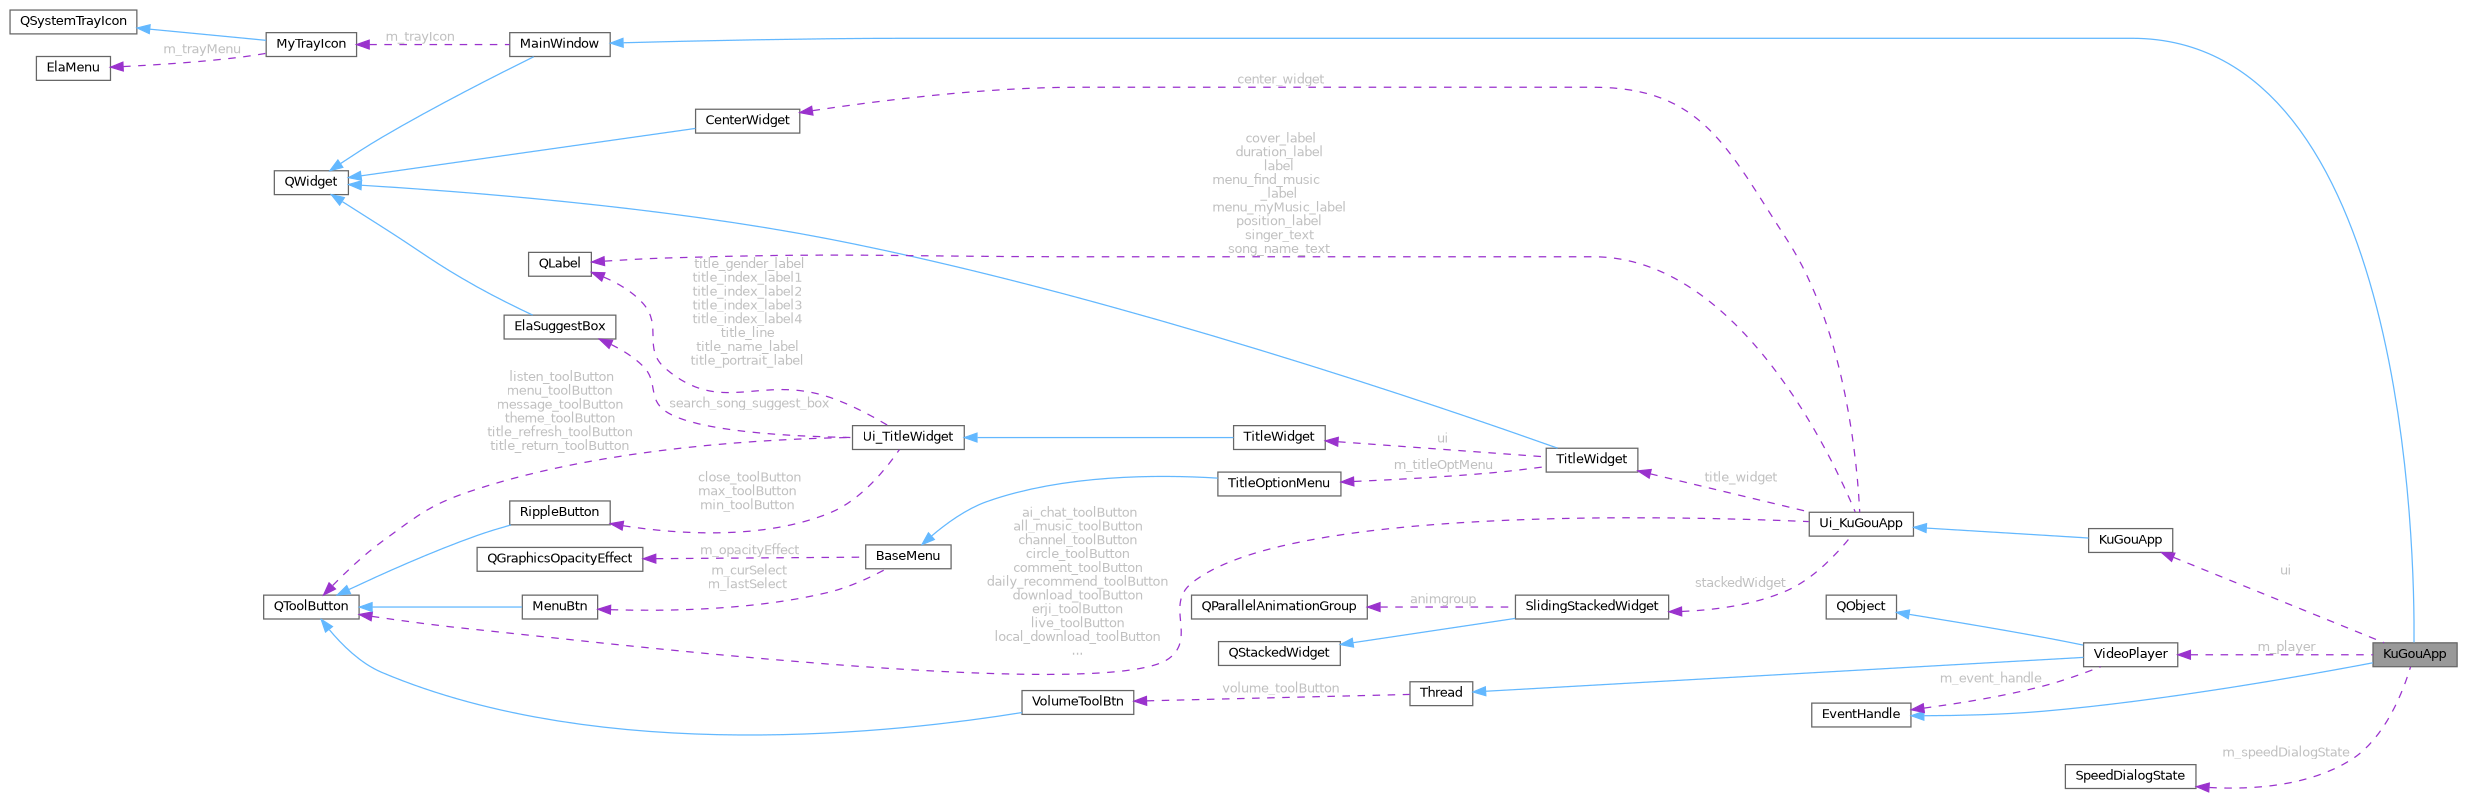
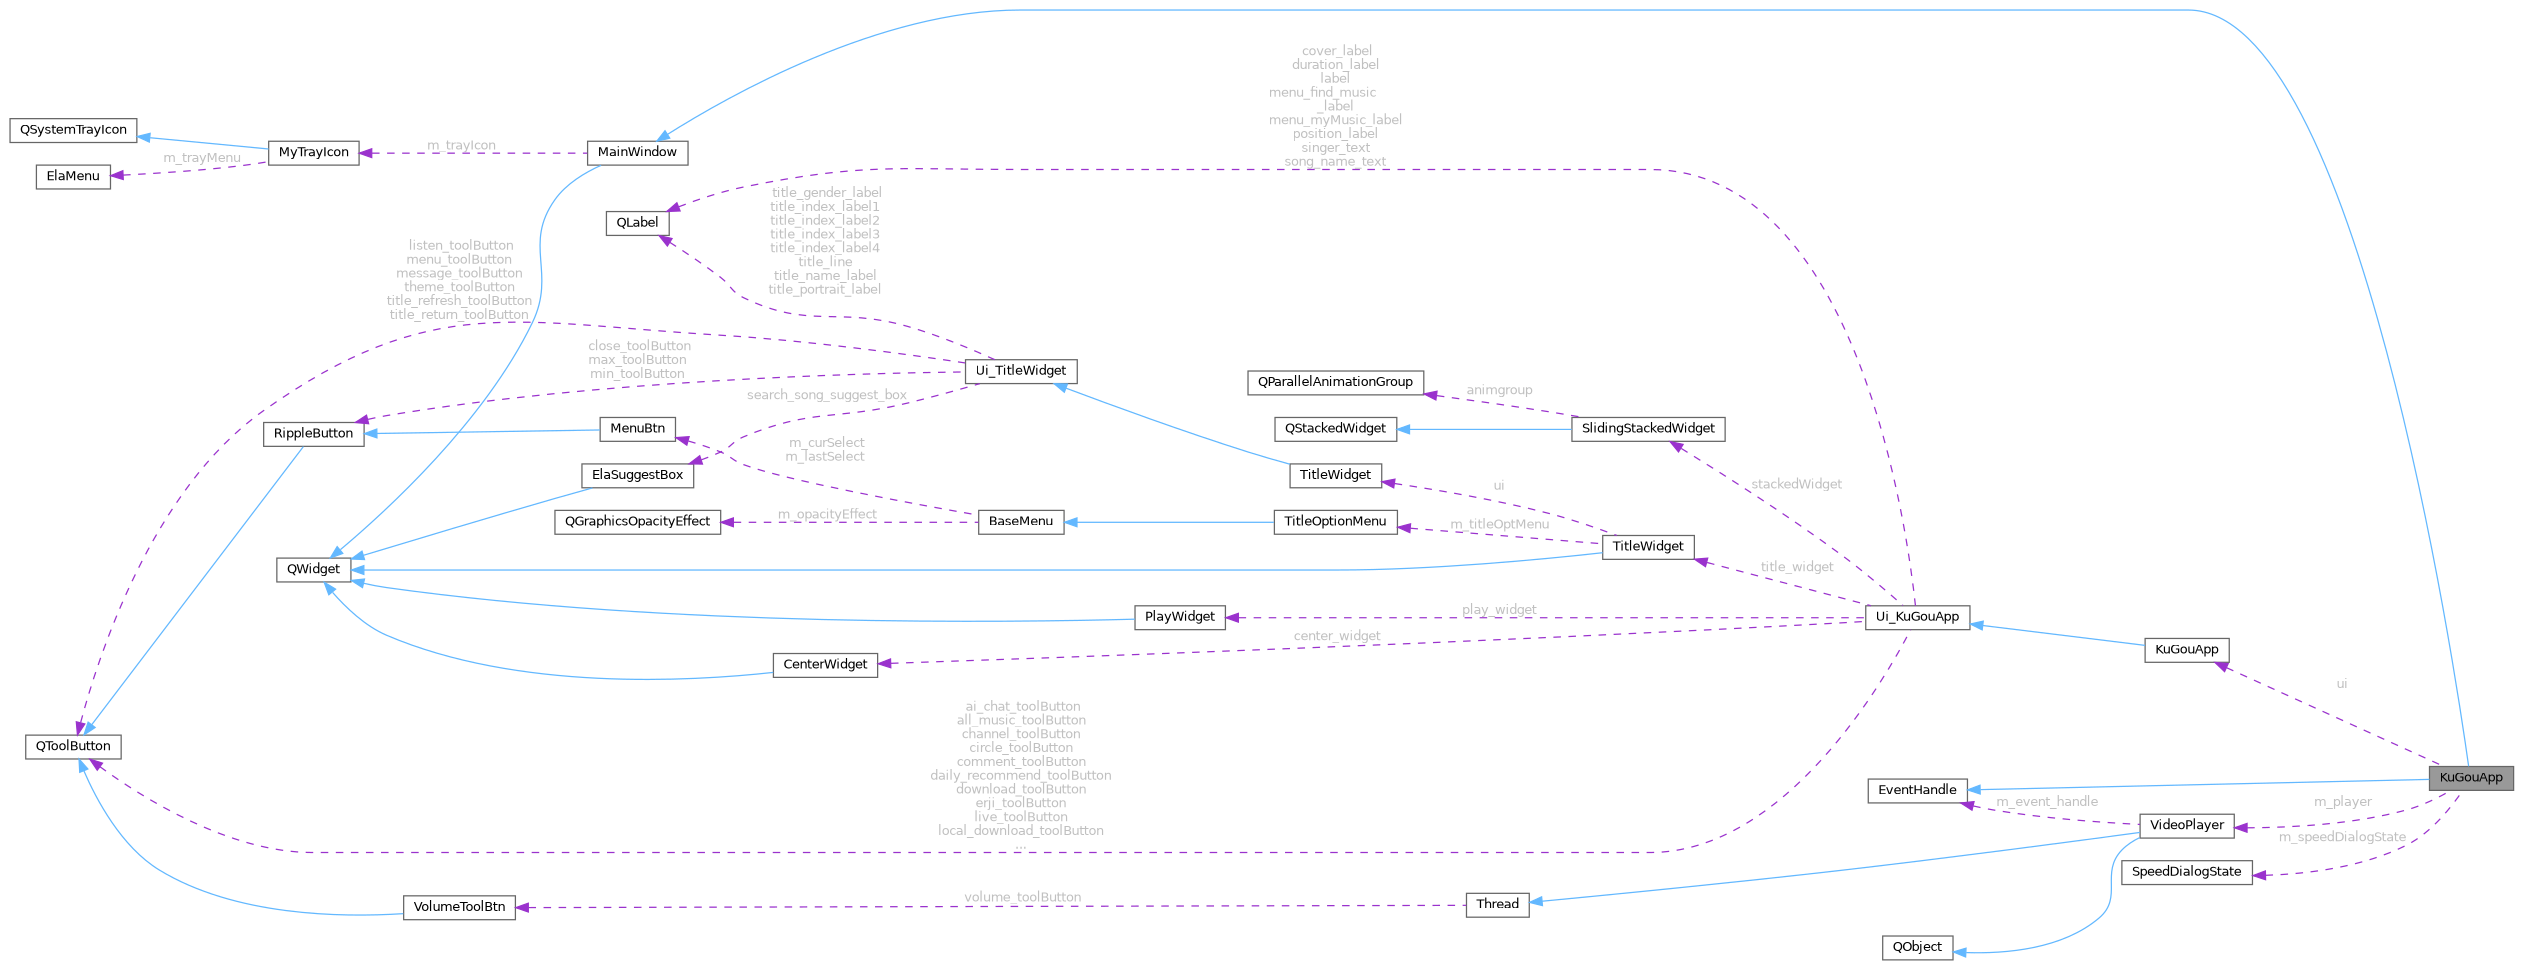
edge "MenuBtn" -> "QToolButton": now "MenuBtn" -> "RippleButton"
node "PlayWidget": added
